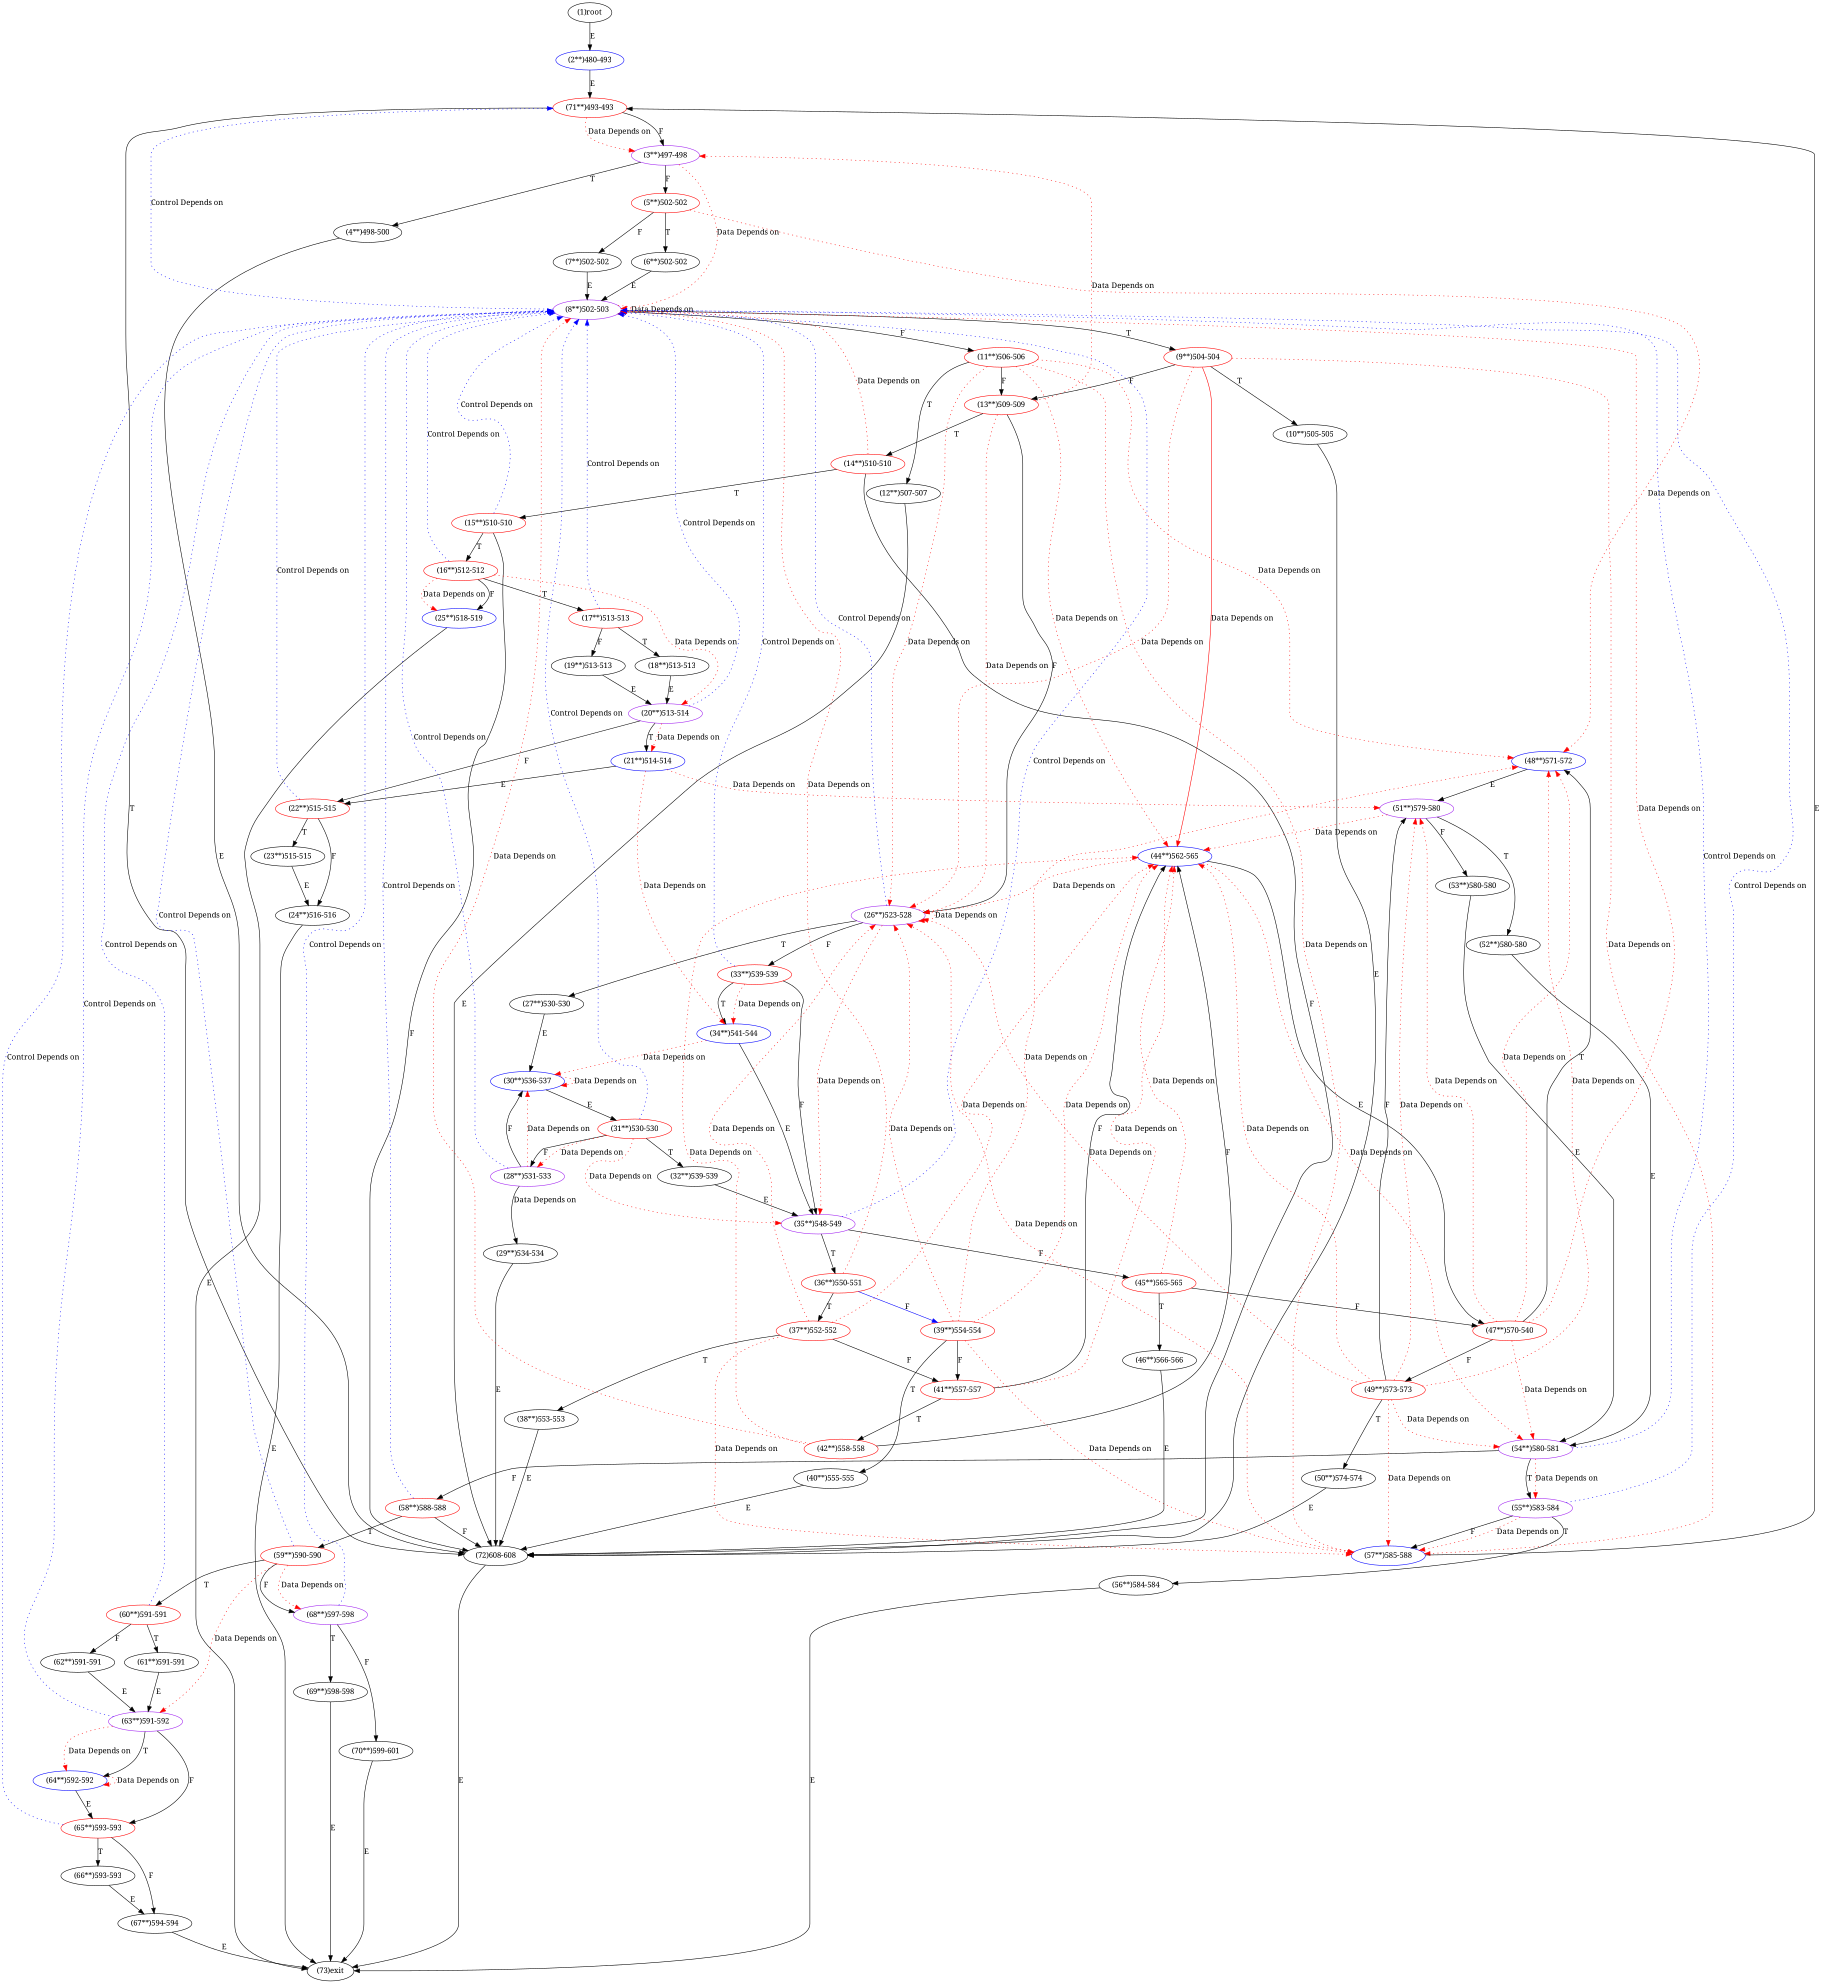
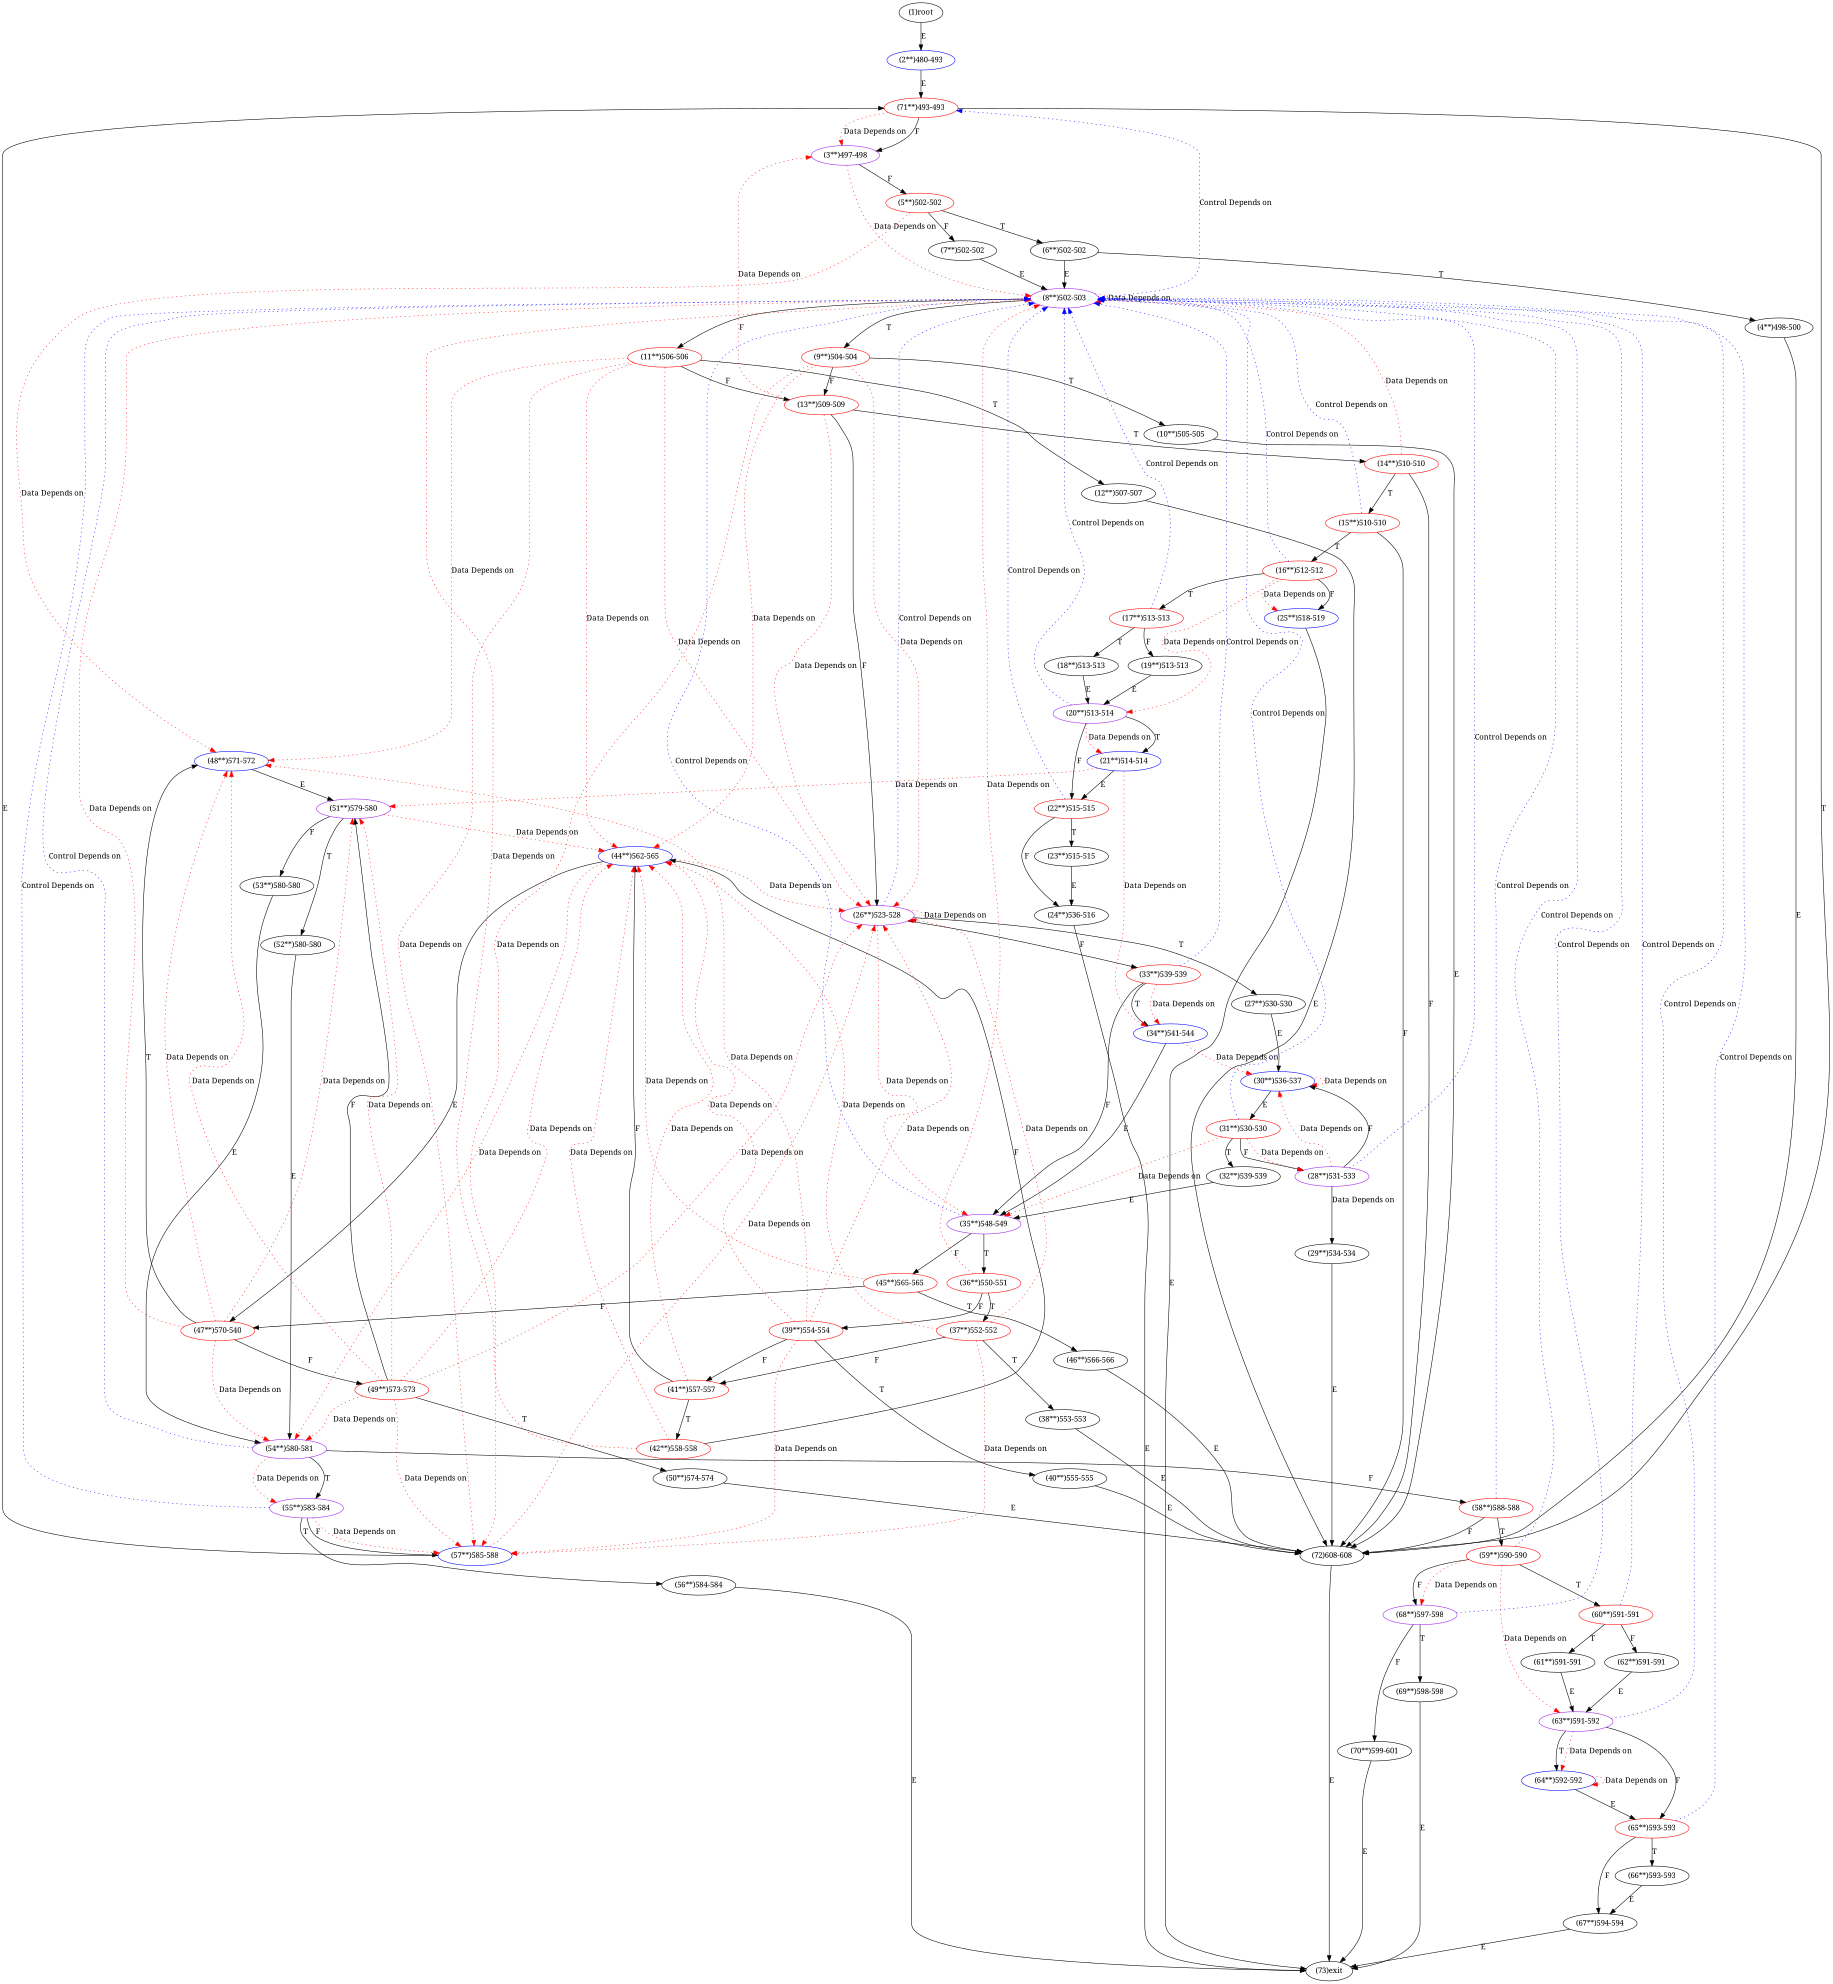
edge "(3**)497-498" -> "(4**)498-500": now "(6**)502-502" -> "(4**)498-500"
edge "(9**)504-504" -> "(44**)562-565": style solid -> dotted
node "(24**)516-516": label "(24**)516-516" -> "(24**)536-516"
edge "(36**)550-551" -> "(39**)554-554": color blue -> black
